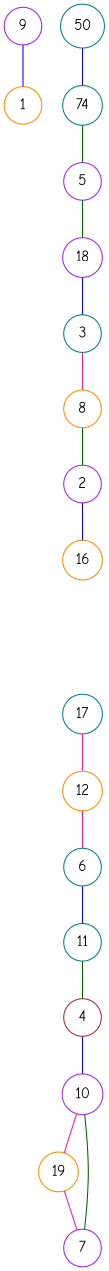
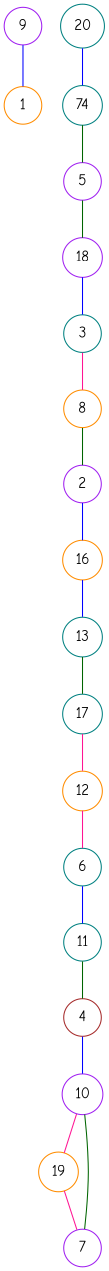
node "50": label "50" -> "20"
node "13": added
